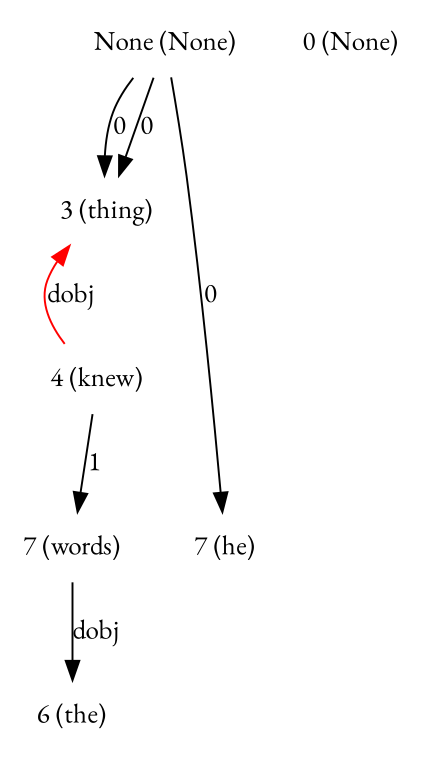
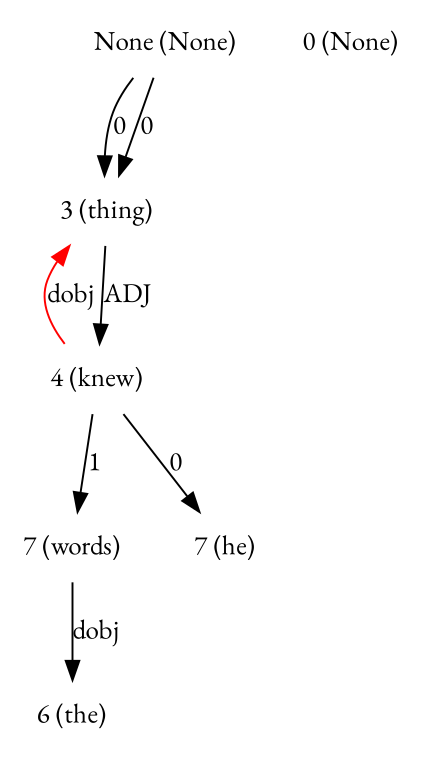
edge "3 (thing)" -> "4 (knew)": added, label "ADJ"
edge "None (None)" -> "7 (he)": now "4 (knew)" -> "7 (he)"
